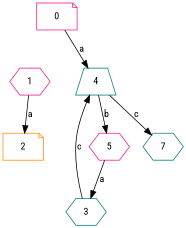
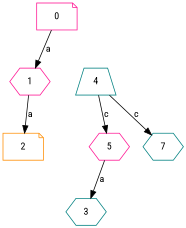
edge "0" -> "4": now "0" -> "1"
edge "4" -> "5": label "b" -> "c"
edge "3" -> "4": removed, label "c"
